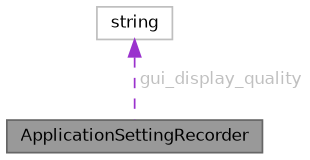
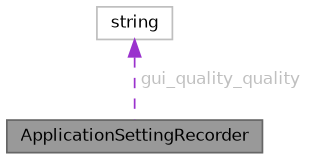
edge "ApplicationSettingRecorder" -> "string": label " gui_display_quality" -> " gui_quality_quality"
